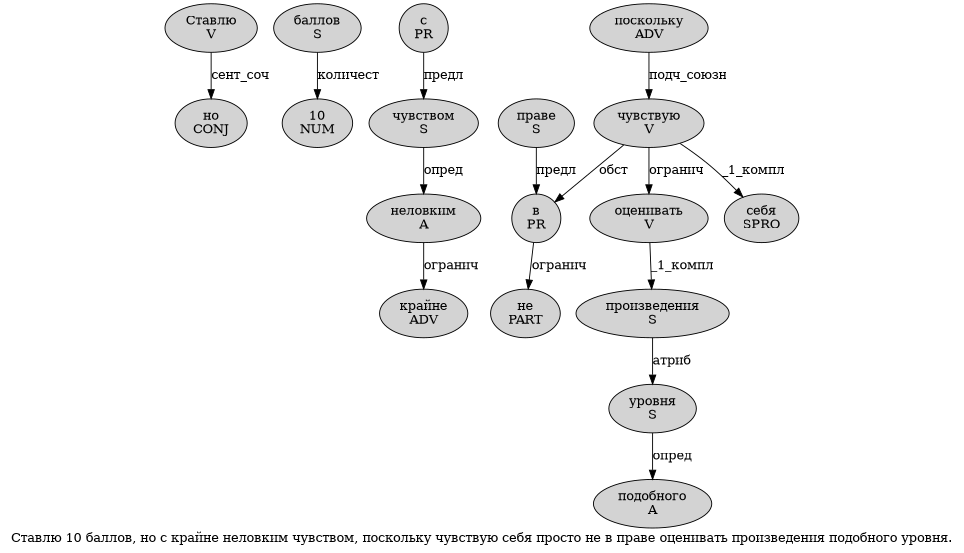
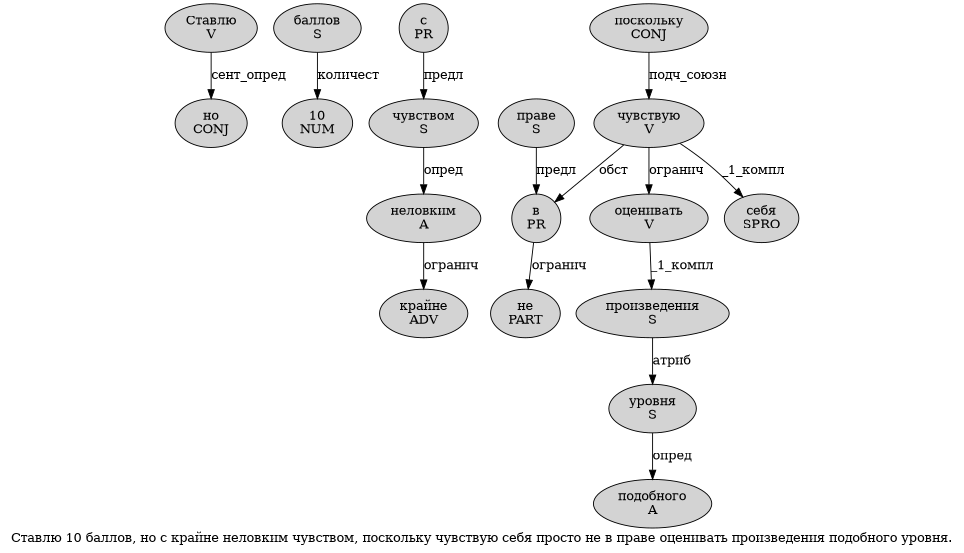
node "поскольку ADV": label "поскольку ADV" -> "поскольку CONJ"
edge "Ставлю V" -> "но CONJ": label "сент_соч" -> "сент_опред"
